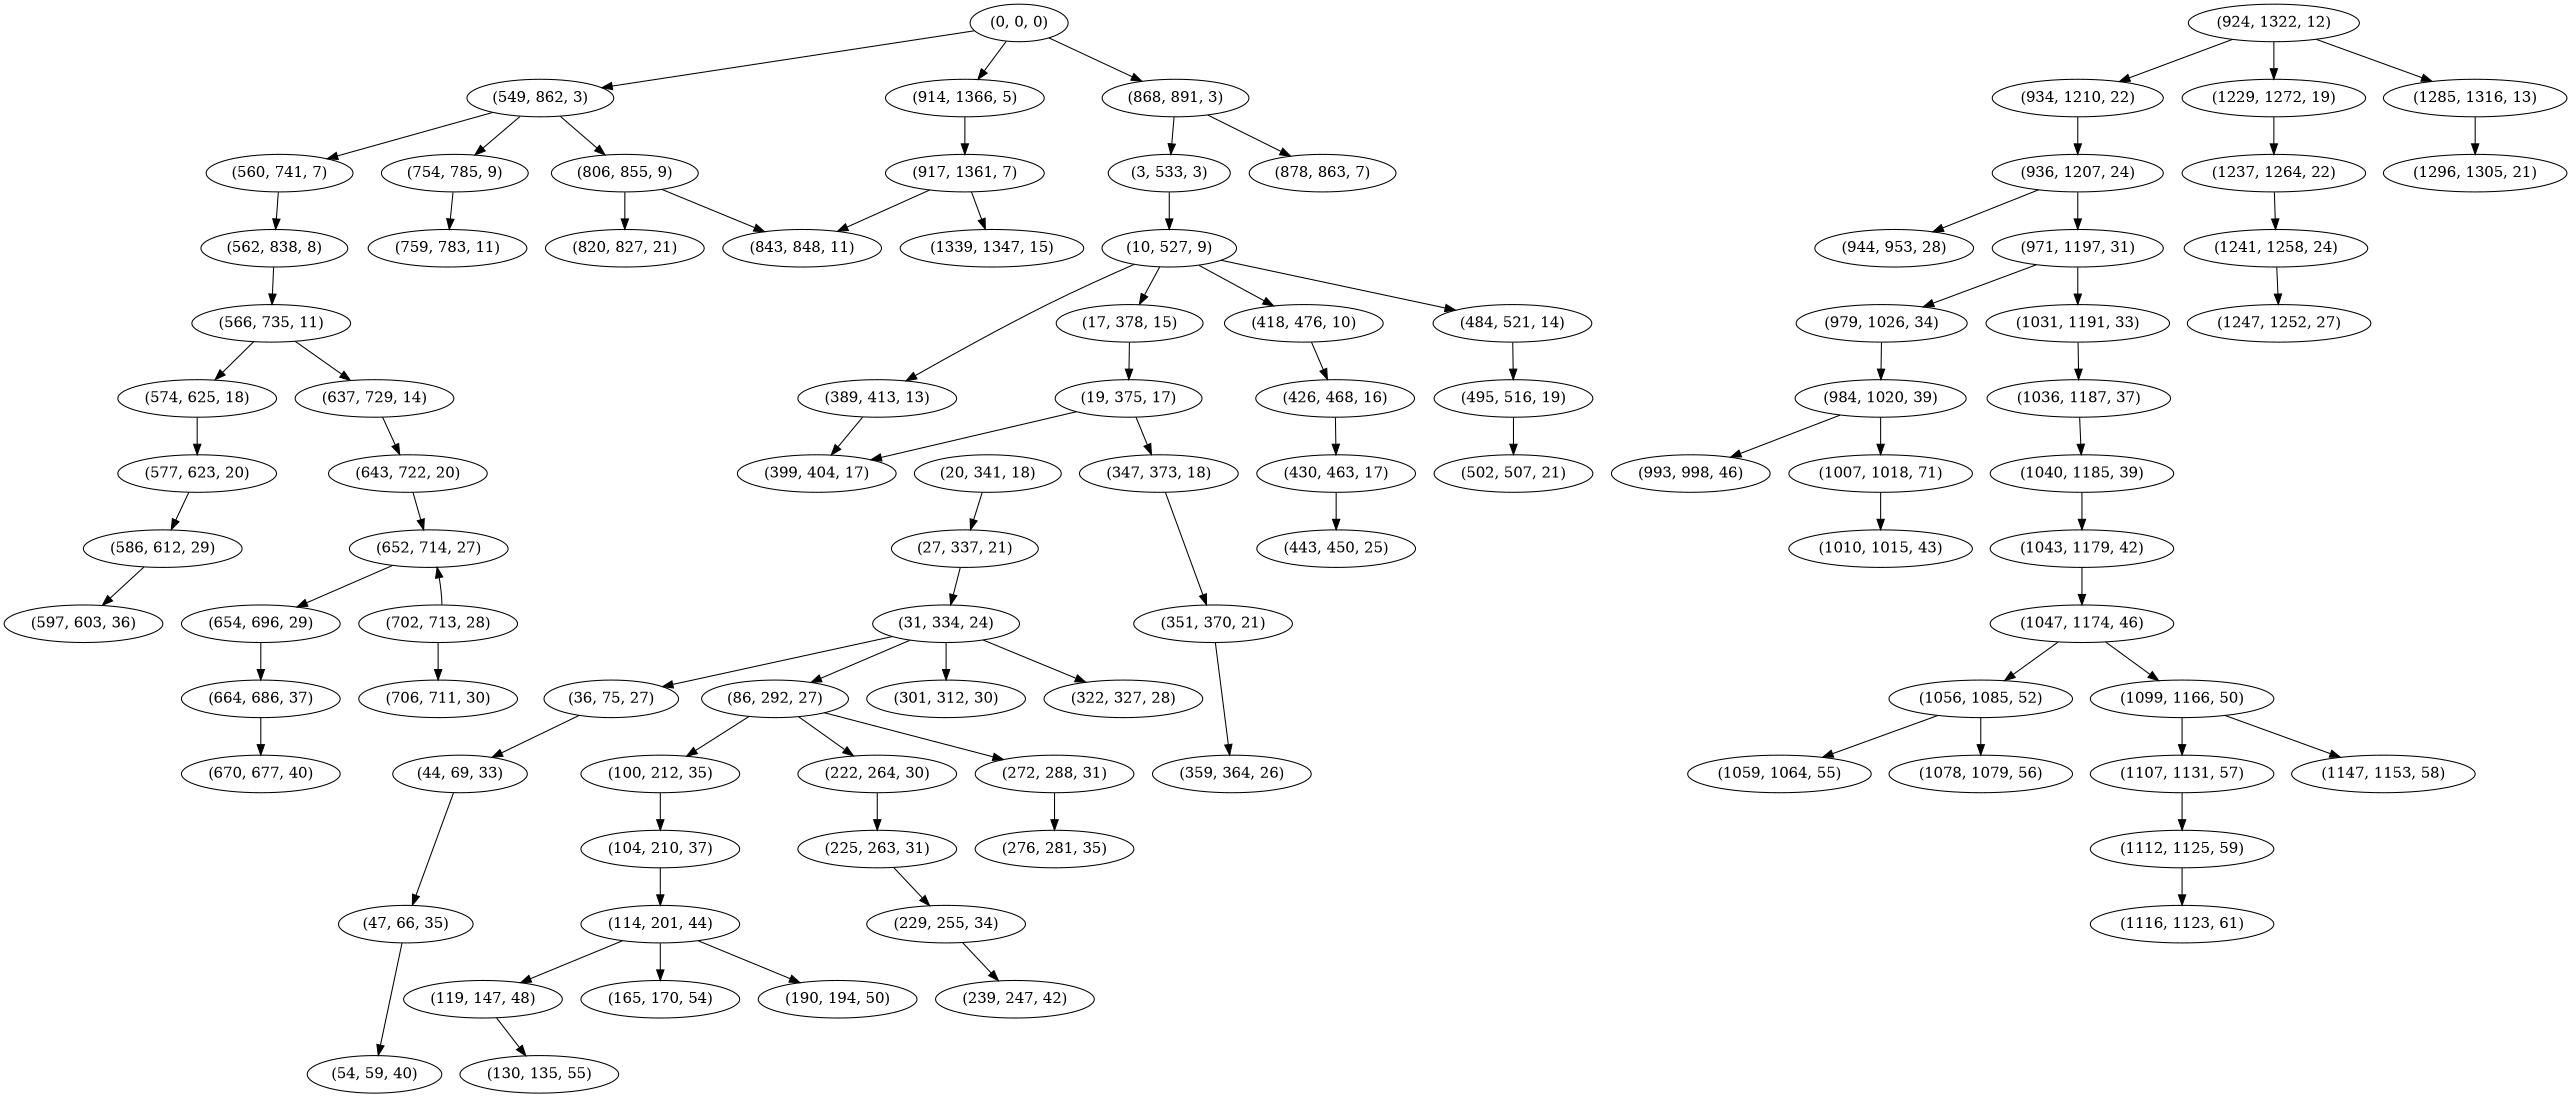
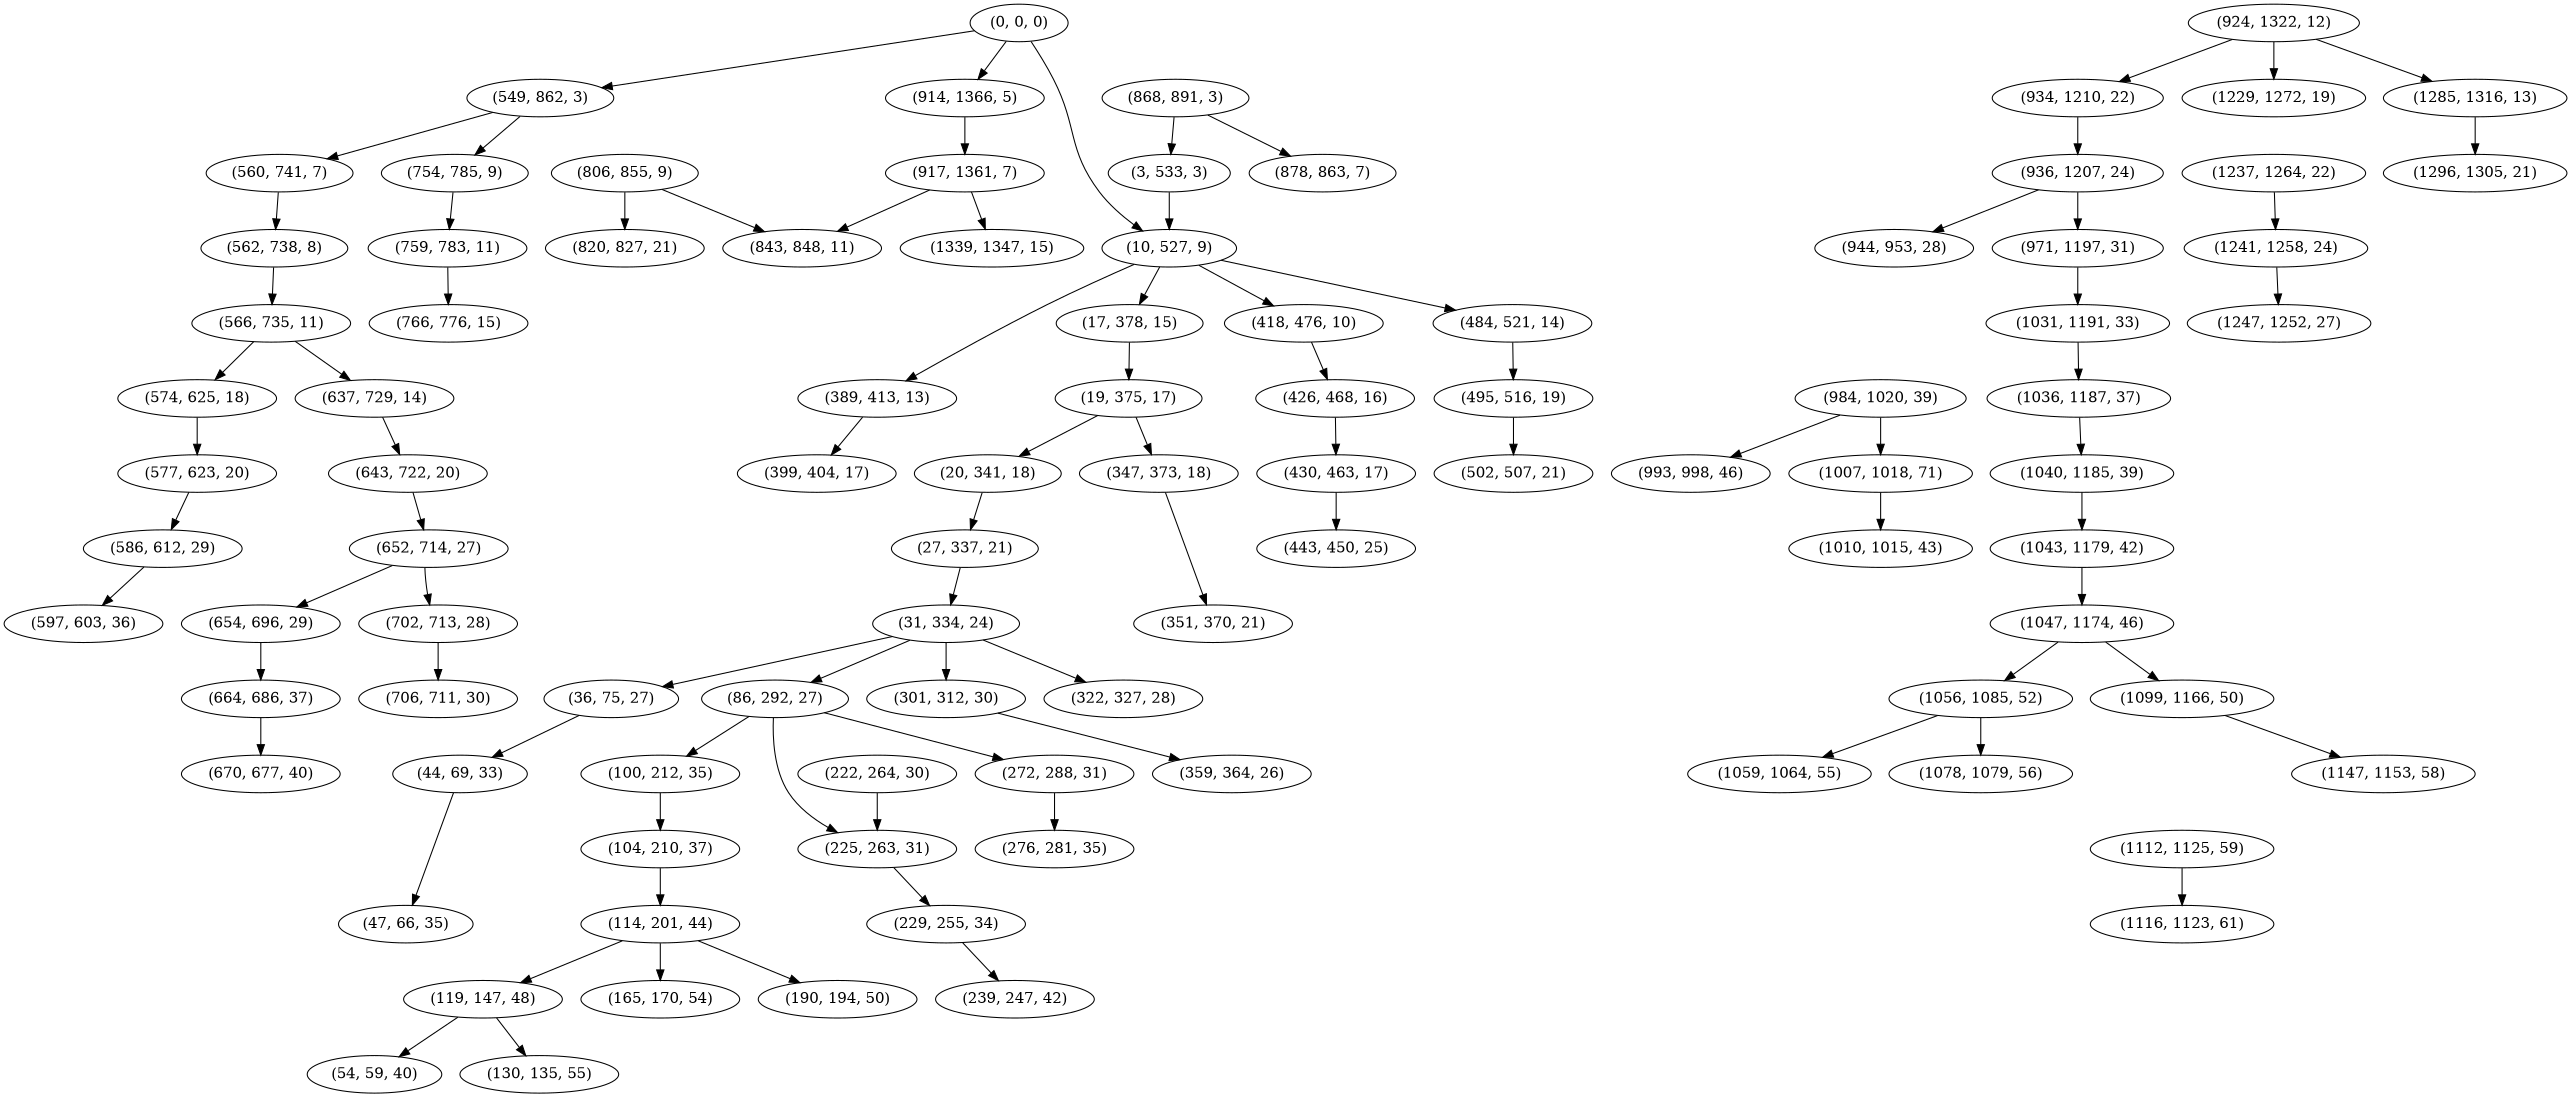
edge "(0, 0, 0)" -> "(868, 891, 3)": now "(0, 0, 0)" -> "(10, 527, 9)"
edge "(1229, 1272, 19)" -> "(1237, 1264, 22)": removed
edge "(549, 862, 3)" -> "(806, 855, 9)": removed
node "(562, 838, 8)": label "(562, 838, 8)" -> "(562, 738, 8)"
node "(766, 776, 15)": added
node "(979, 1026, 34)": removed
edge "(19, 375, 17)" -> "(399, 404, 17)": now "(19, 375, 17)" -> "(20, 341, 18)"
edge "(702, 713, 28)" -> "(652, 714, 27)": reversed
edge "(351, 370, 21)" -> "(359, 364, 26)": now "(301, 312, 30)" -> "(359, 364, 26)"
edge "(86, 292, 27)" -> "(222, 264, 30)": now "(86, 292, 27)" -> "(225, 263, 31)"
node "(1107, 1131, 57)": removed
edge "(47, 66, 35)" -> "(54, 59, 40)": now "(119, 147, 48)" -> "(54, 59, 40)"
